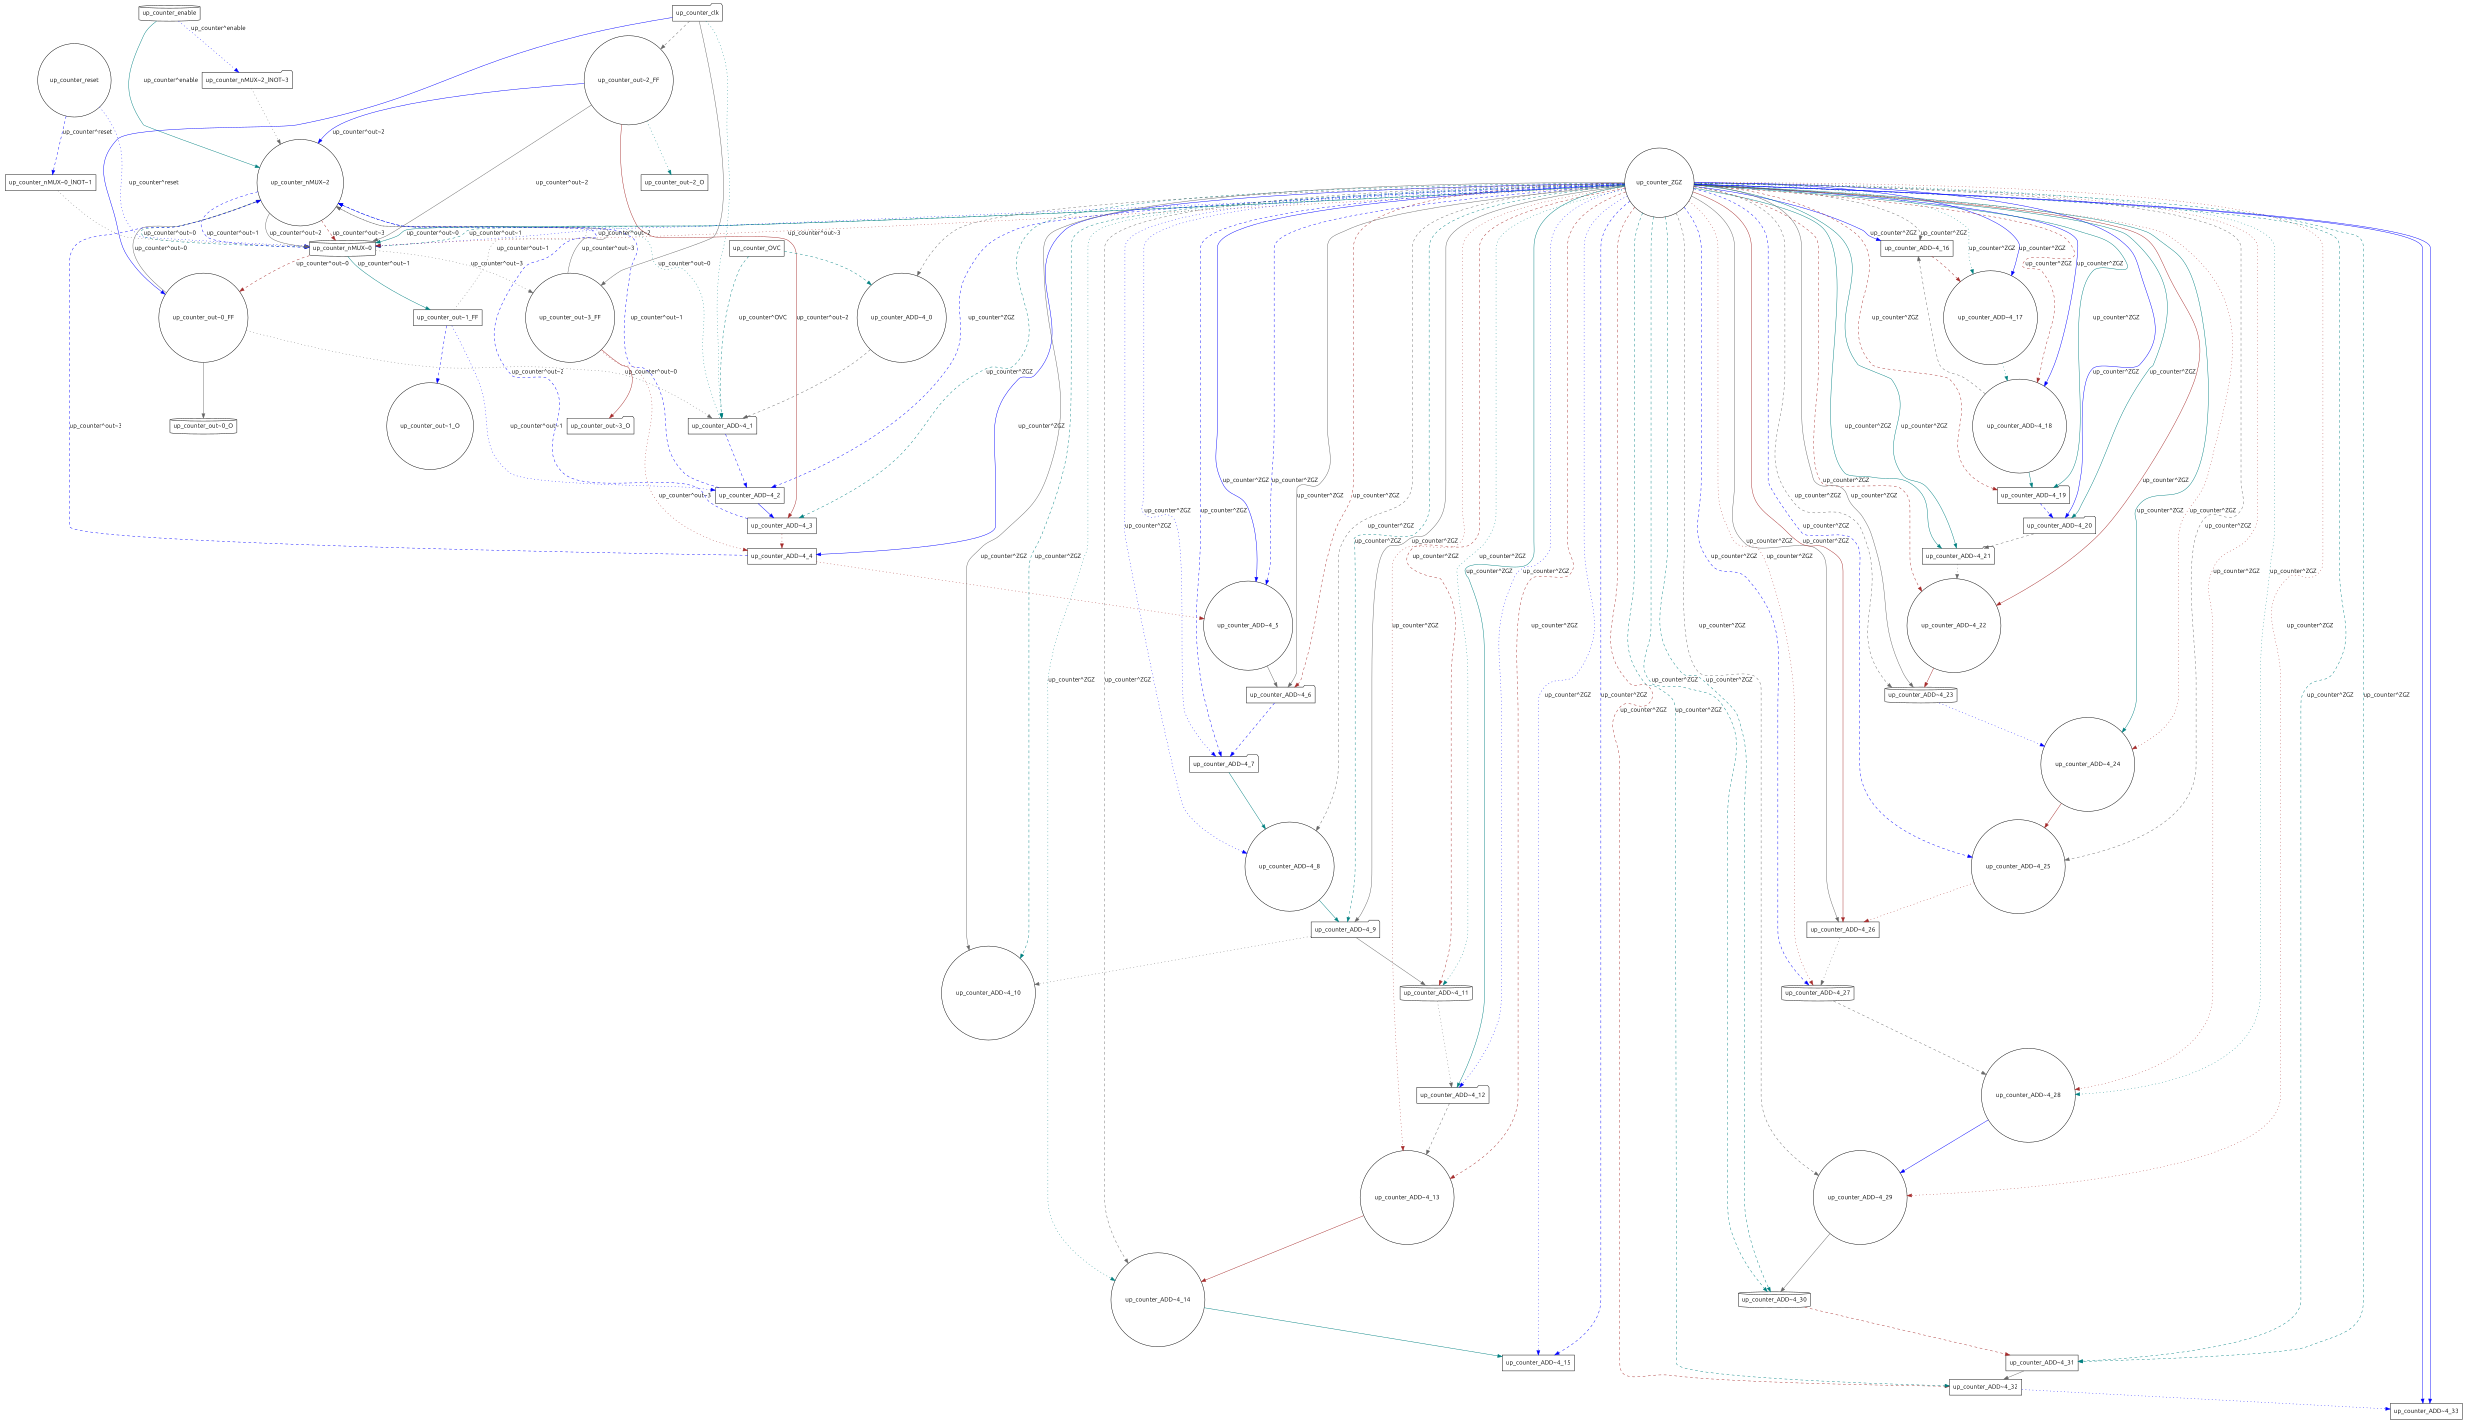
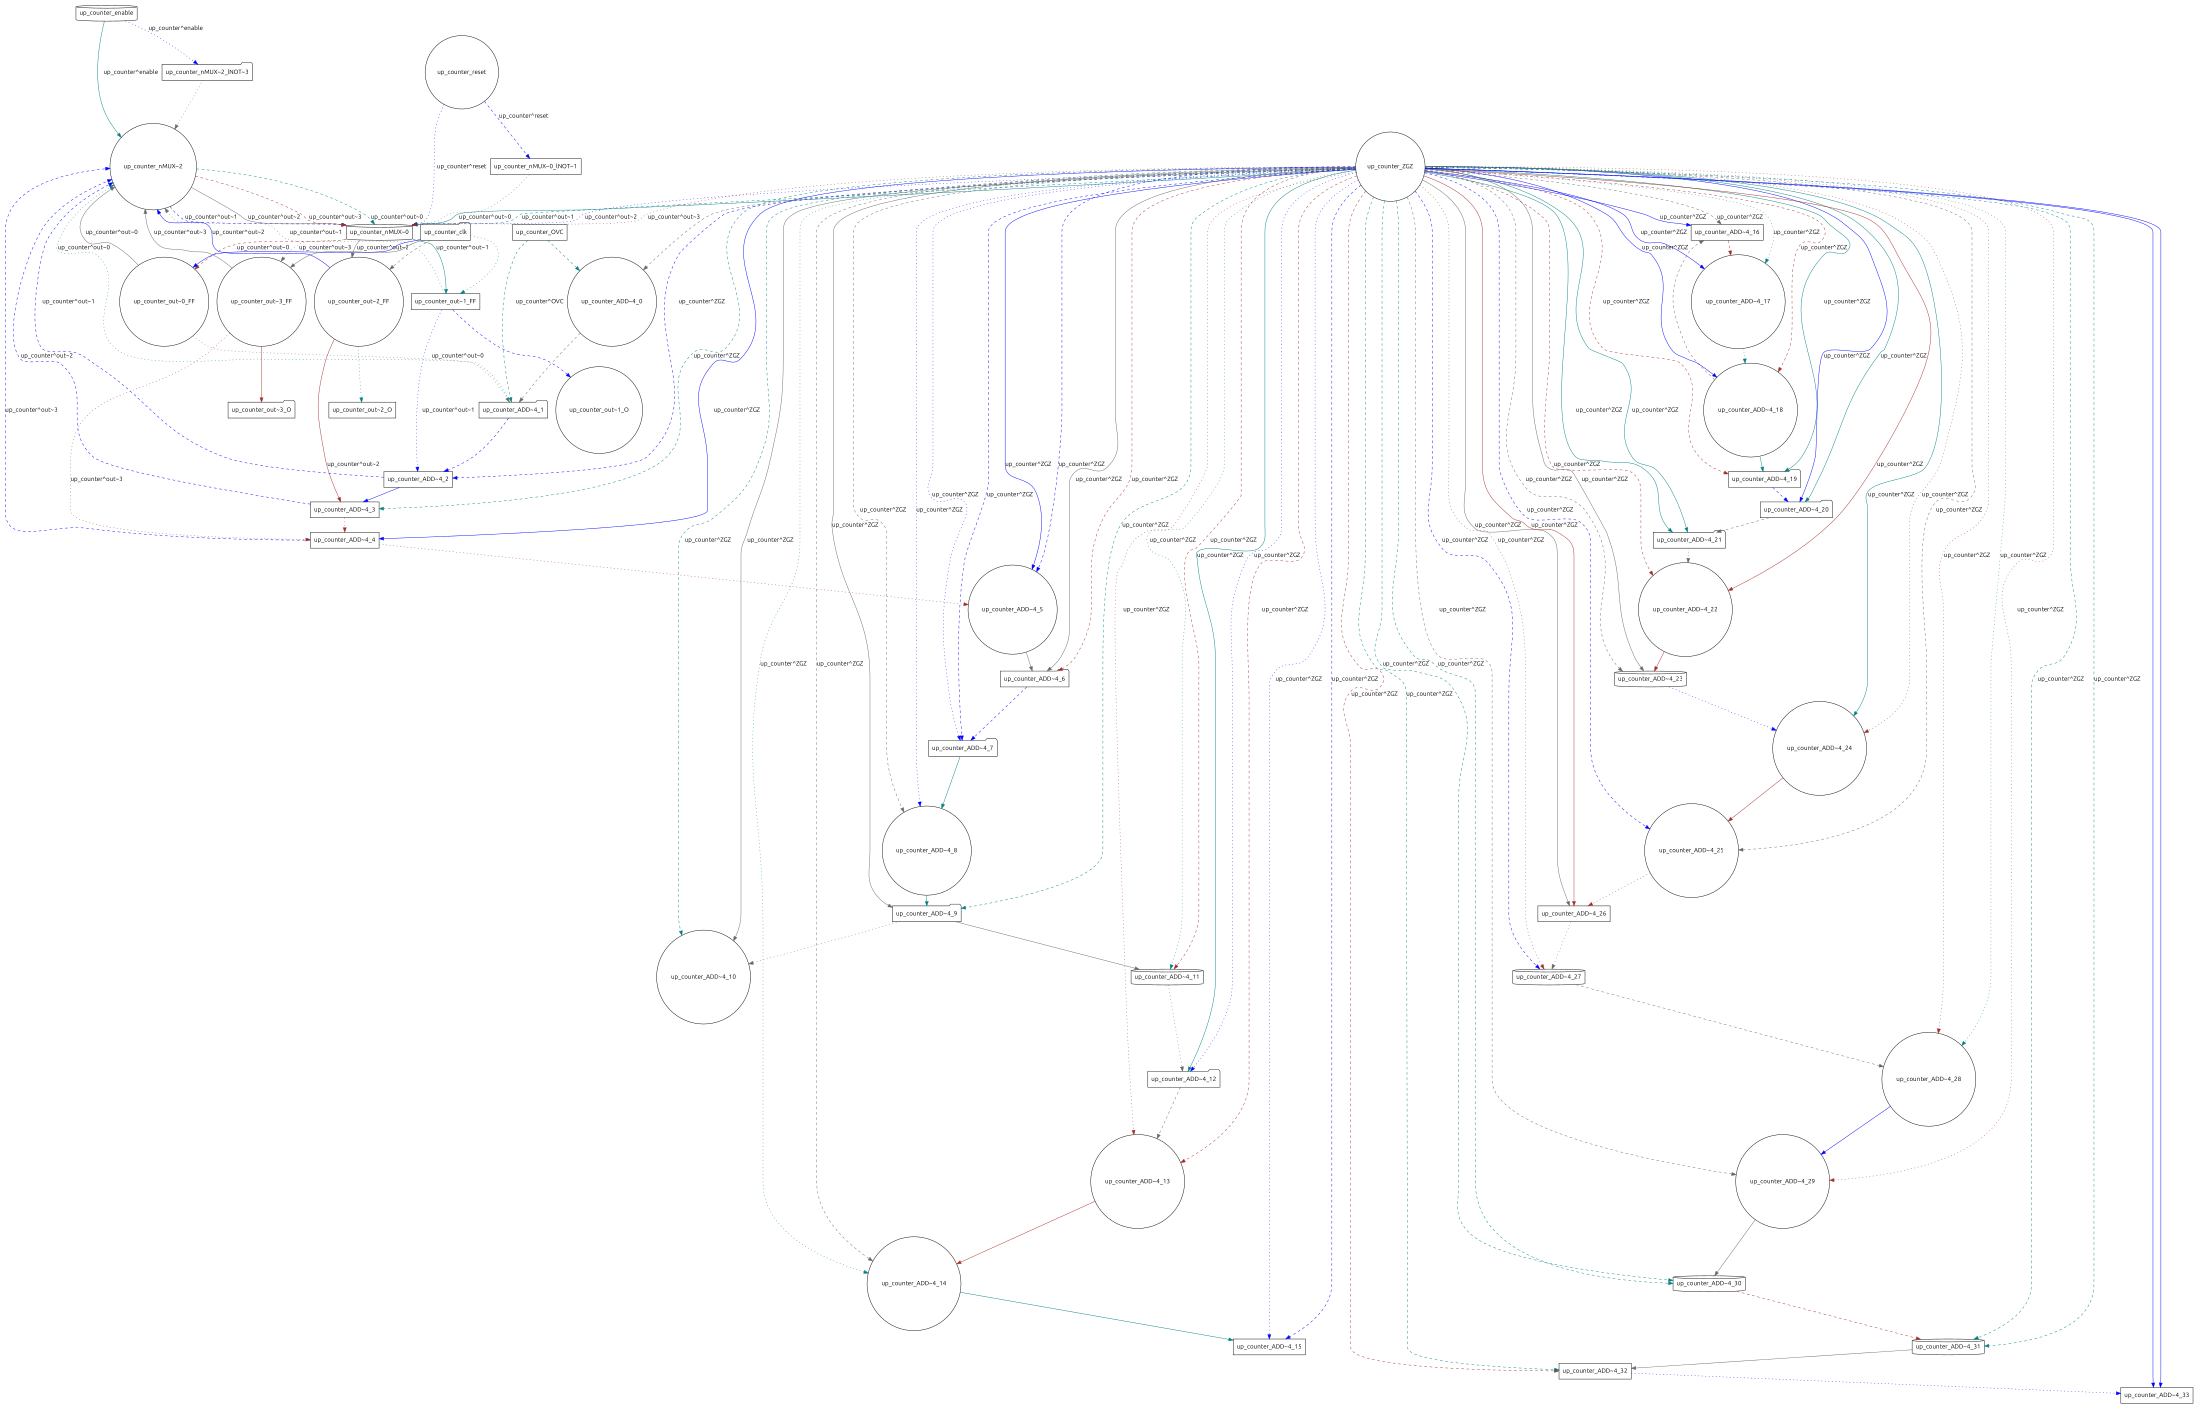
edge "up_counter_out~2_FF" -> "up_counter_nMUX~0": reversed
edge "up_counter_clk" -> "up_counter_ADD~4_1": now "up_counter_clk" -> "up_counter_out~1_FF"
node "up_counter_out~0_O": removed
node "up_counter_ADD~4_31": shape box -> cylinder
